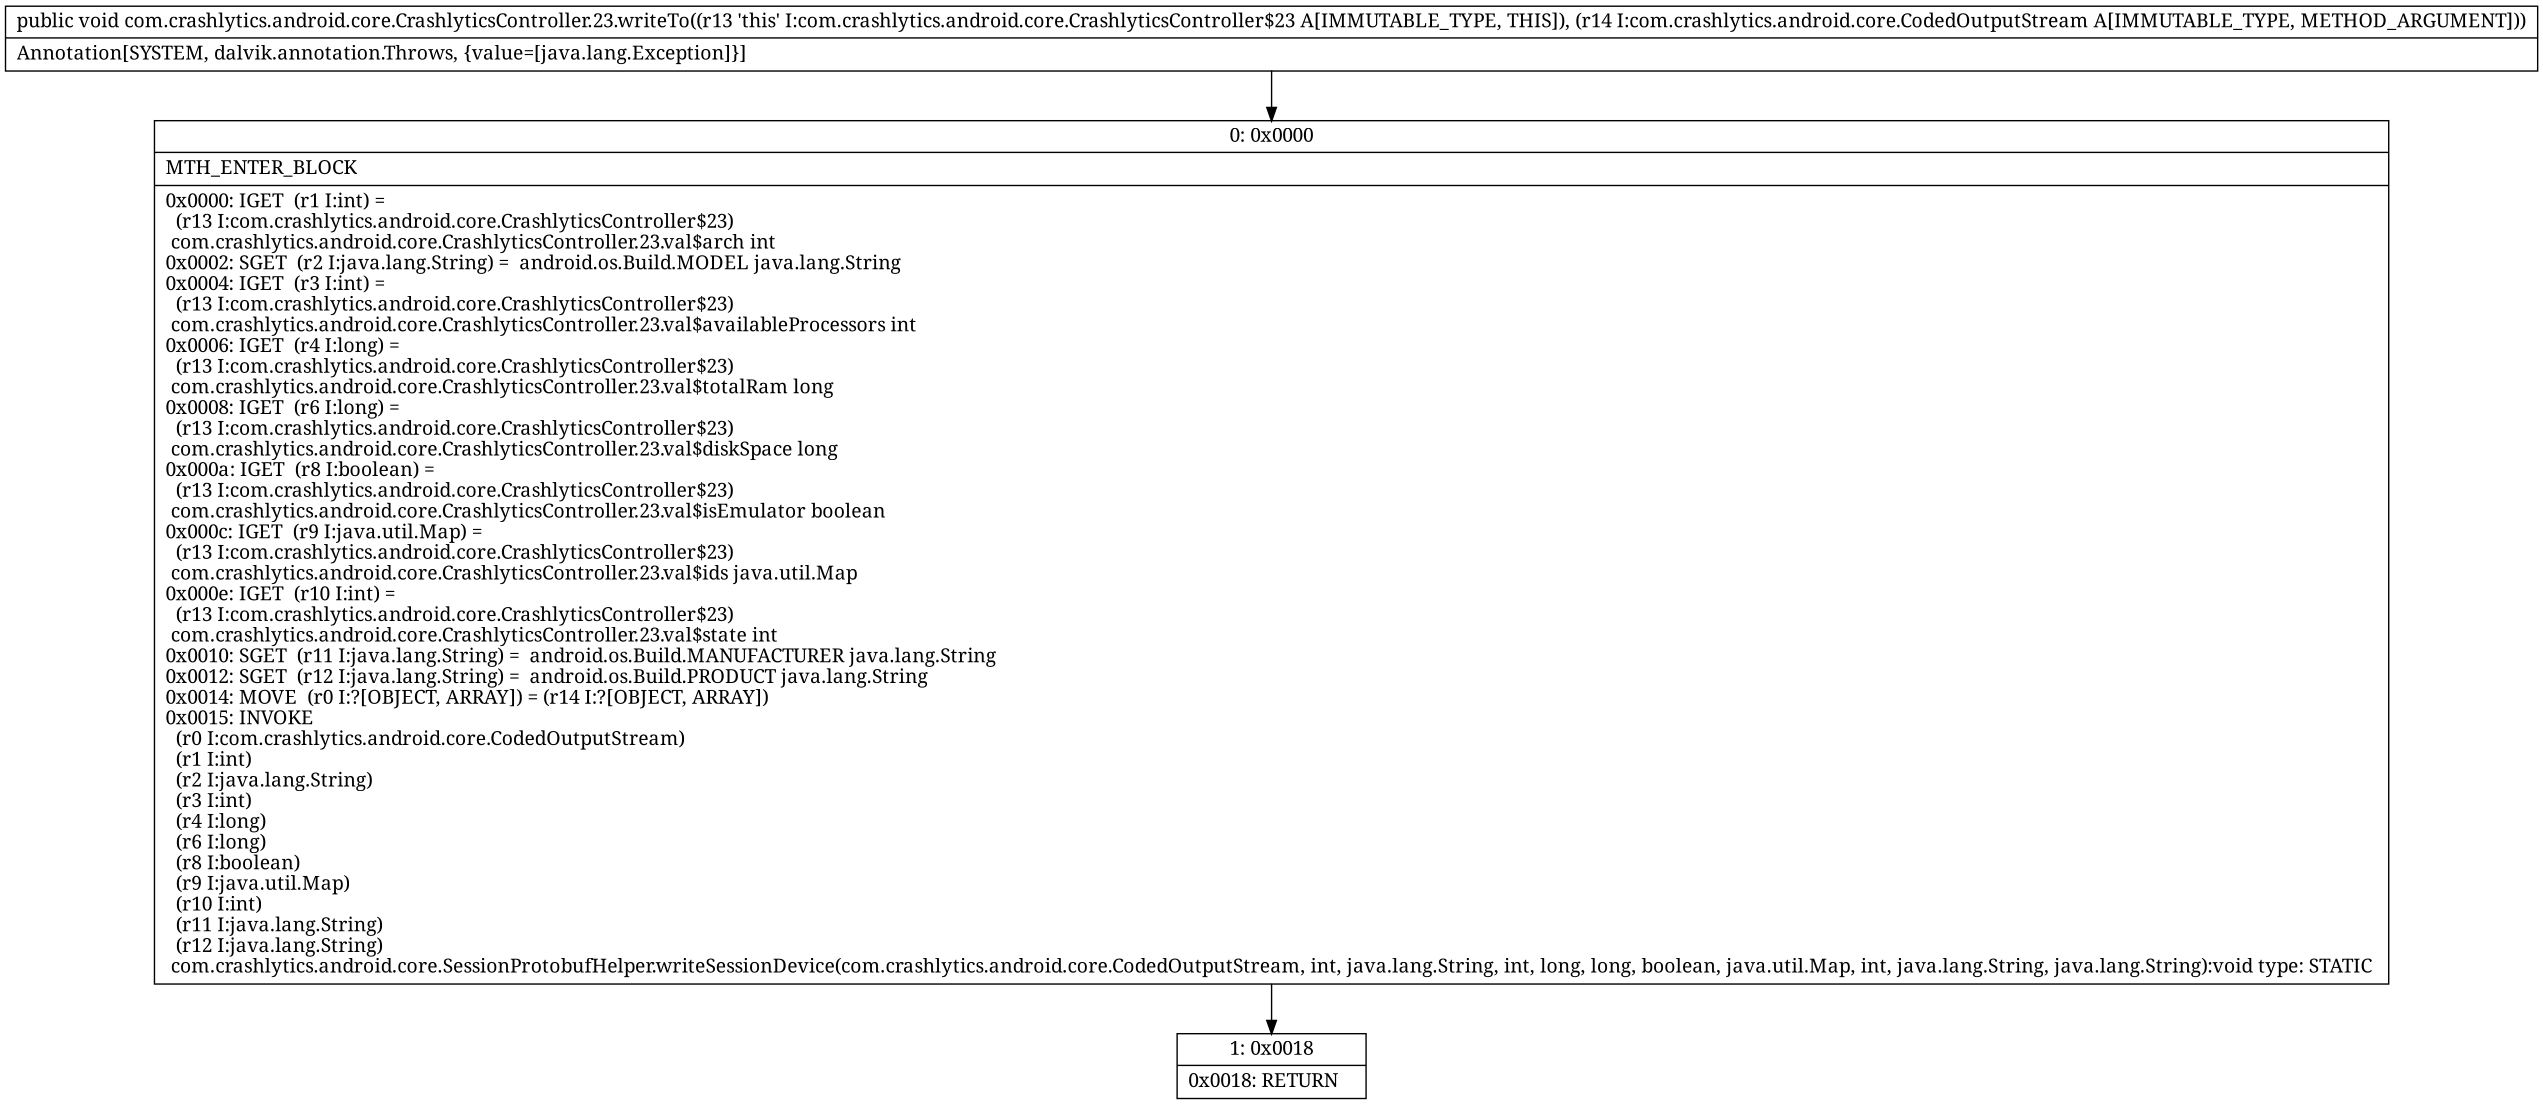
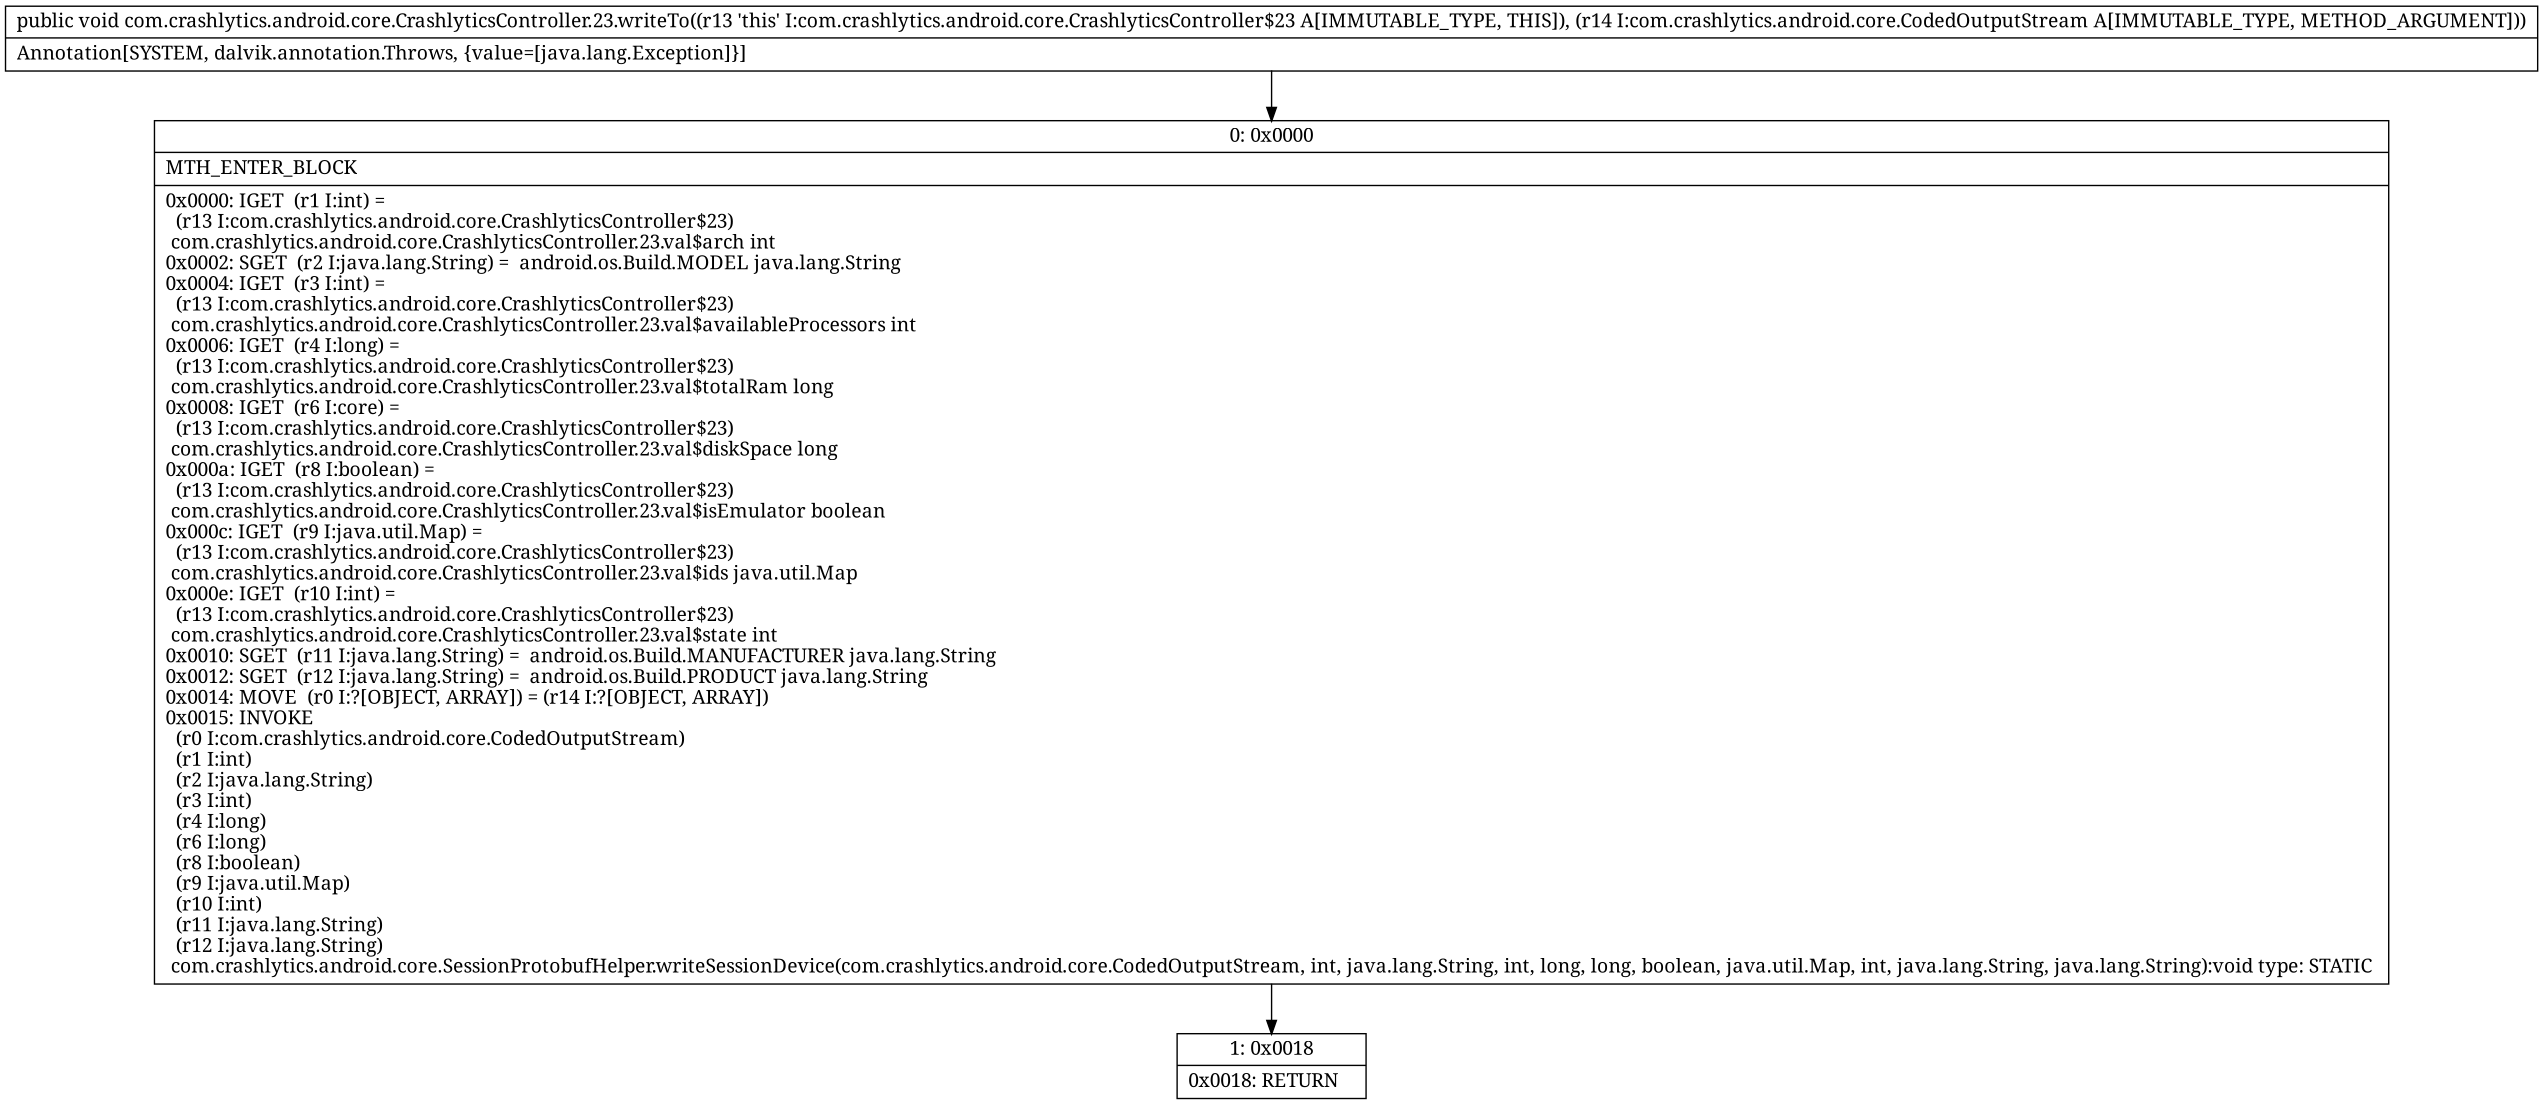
node "0: 0x0000": text "0x0008: IGET  (r6 I:long) =" -> "0x0008: IGET  (r6 I:core) ="
